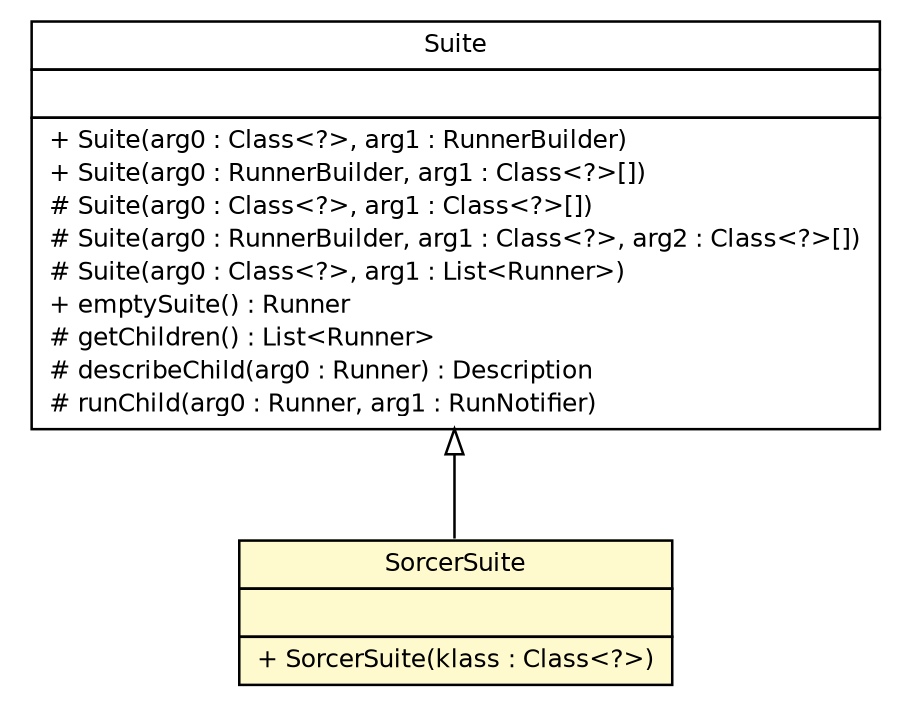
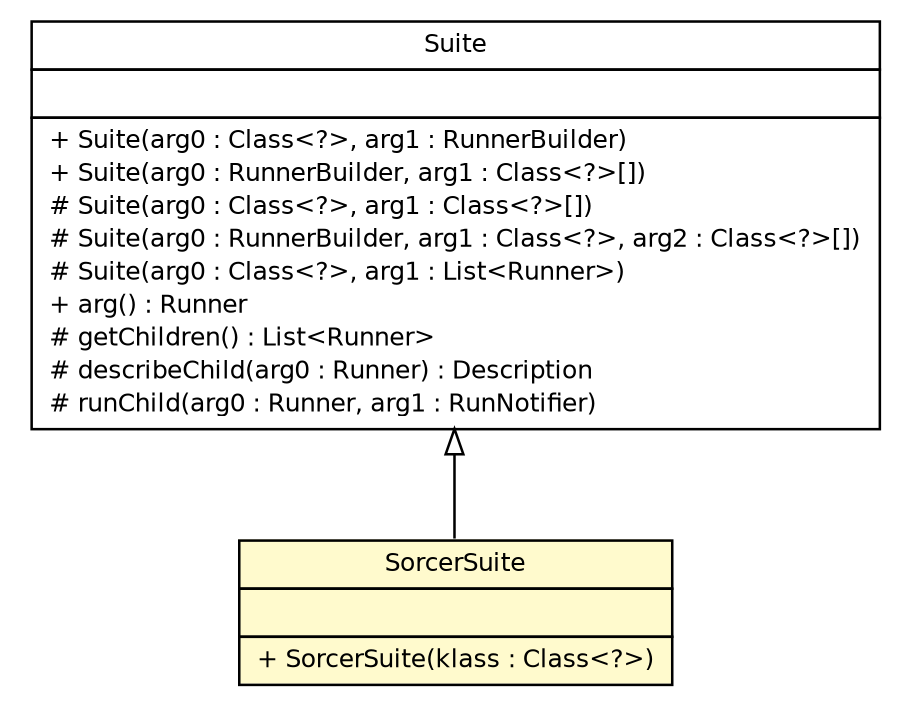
node "Suite": text "+ emptySuite() : Runner" -> "+ arg() : Runner"
